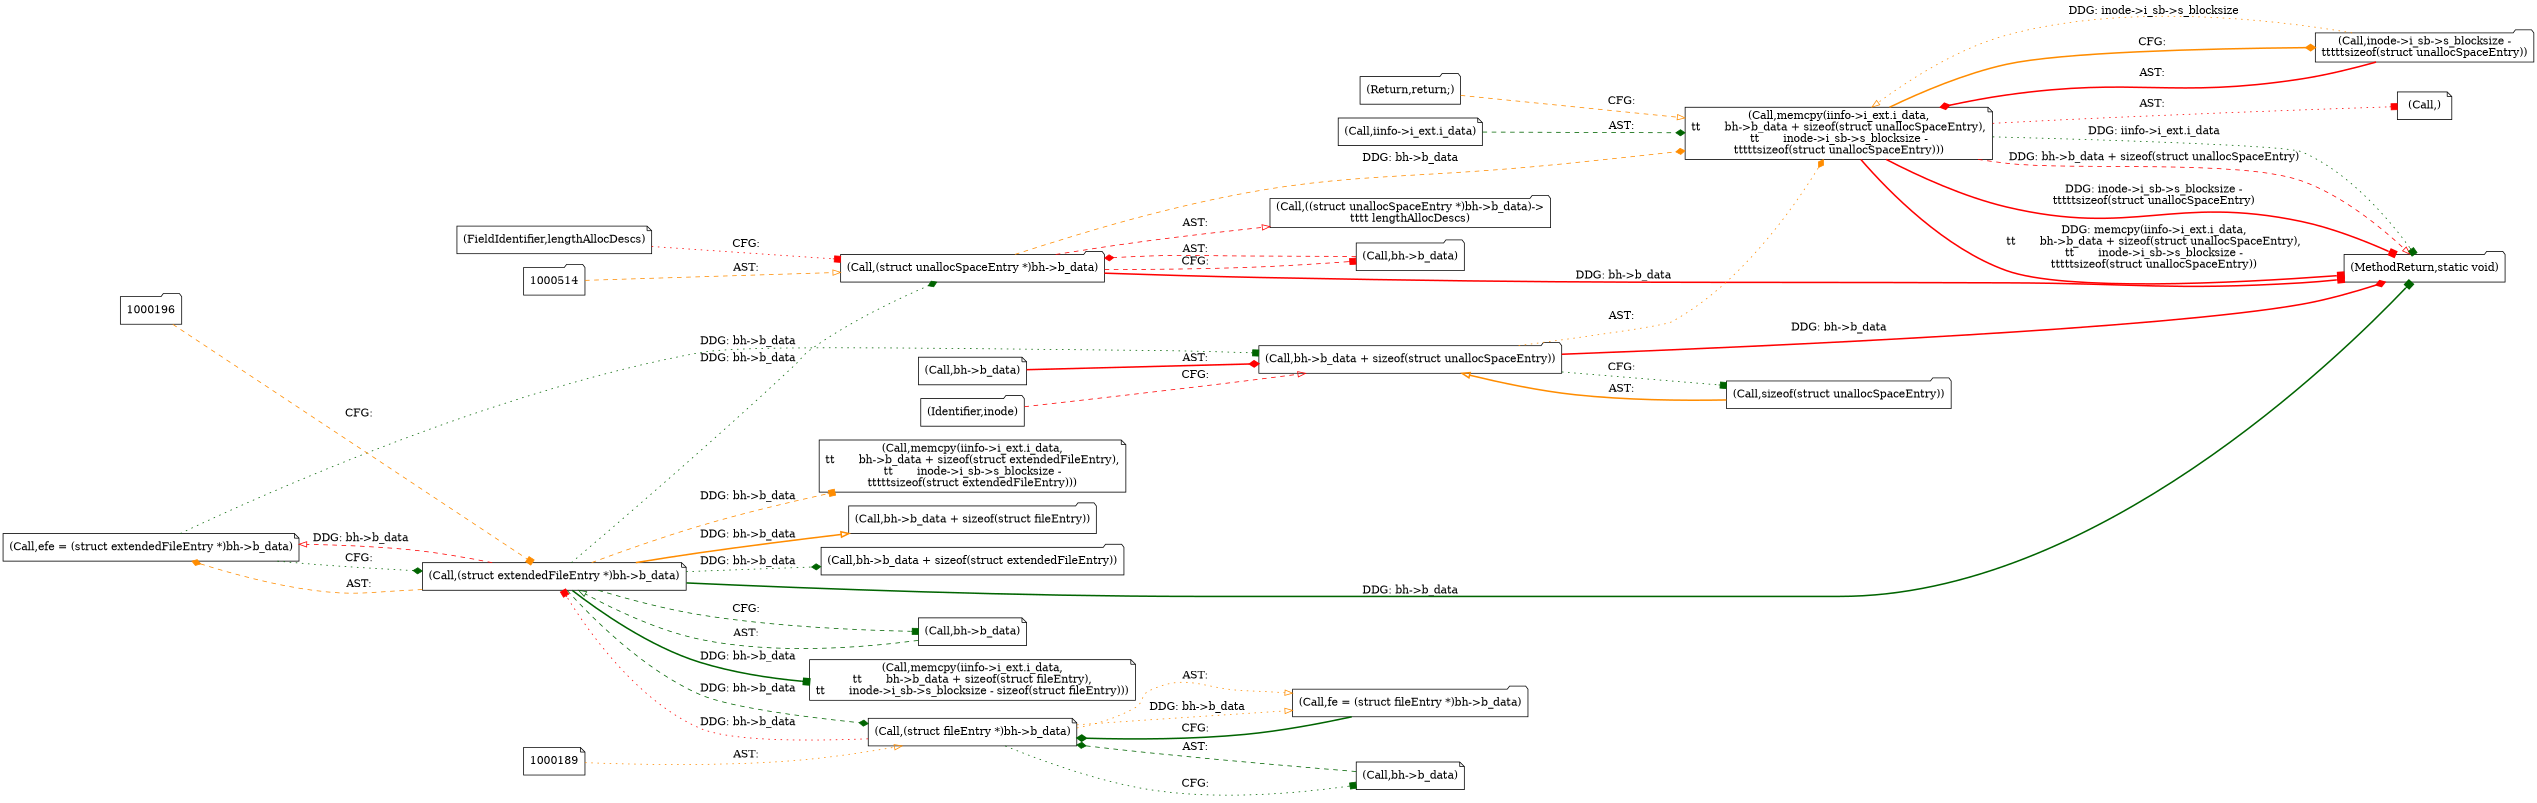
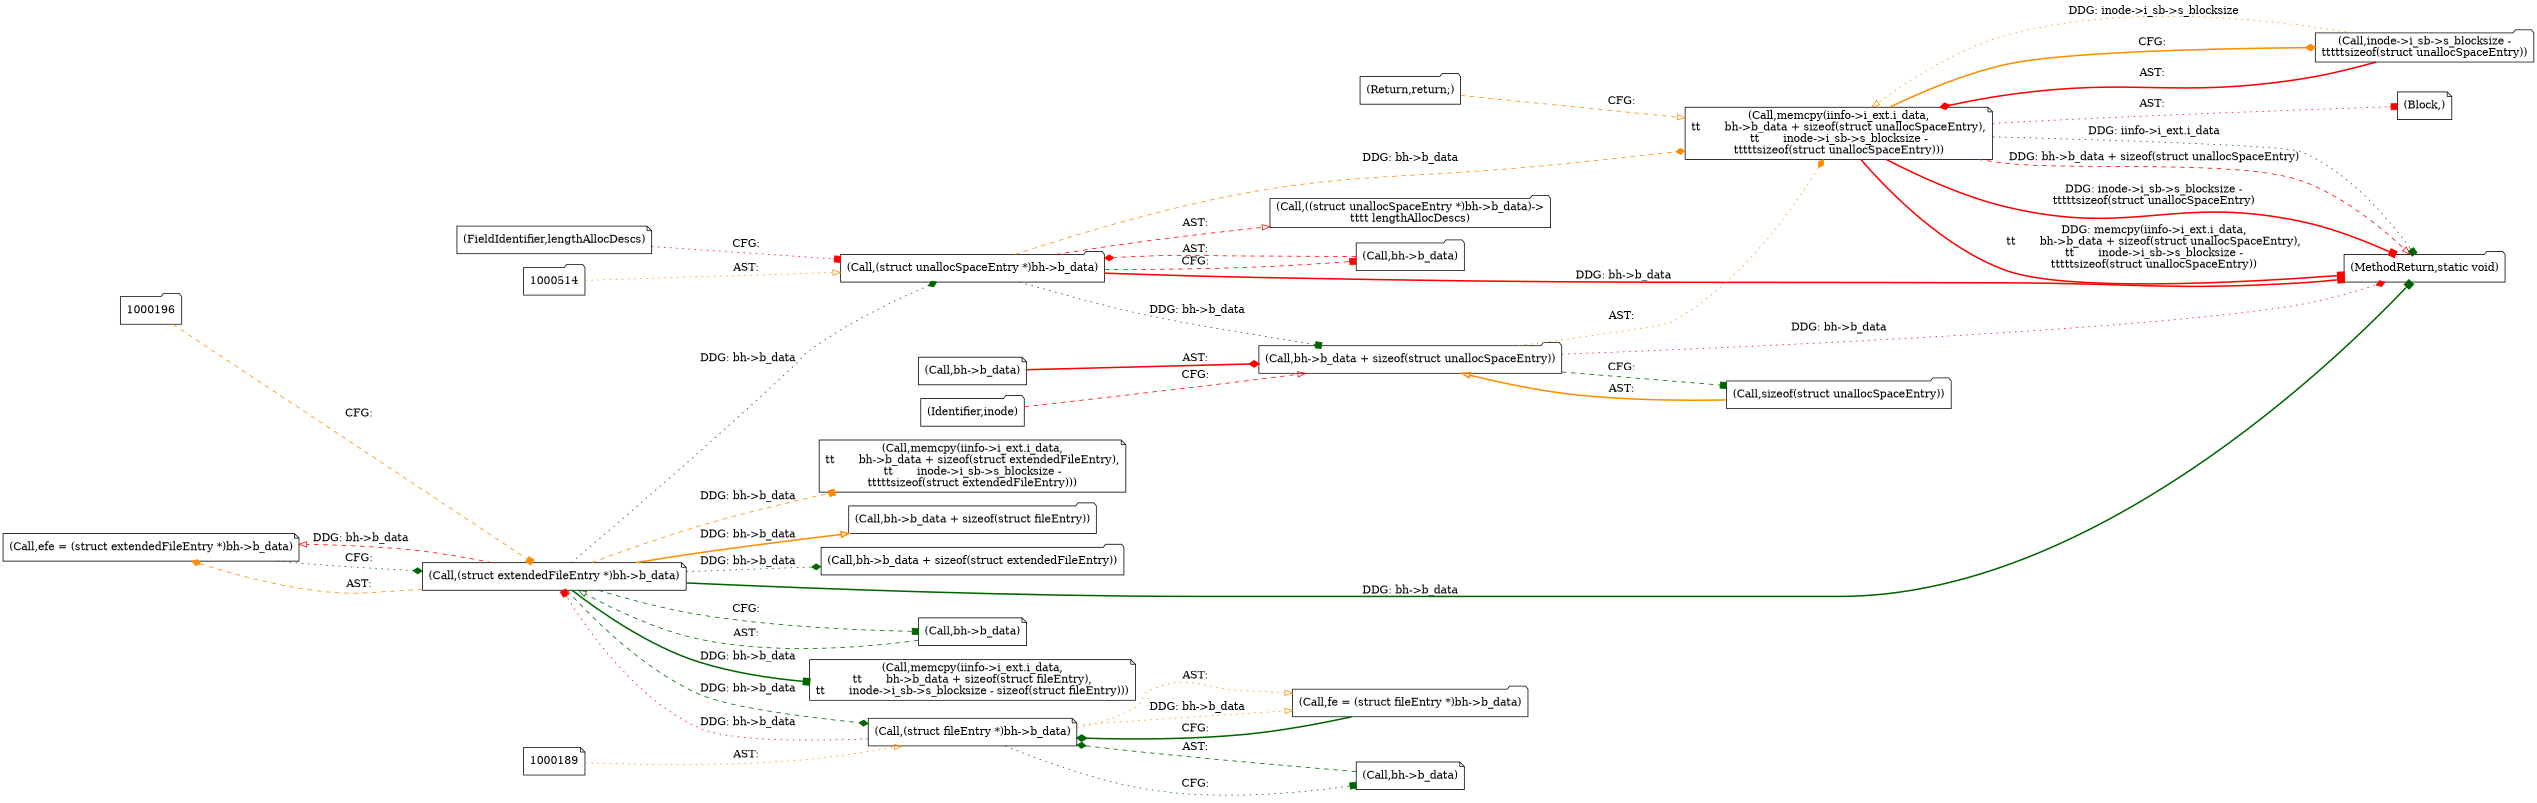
node "(Call,)": label "(Call,)" -> "(Block,)"
node "(Call,iinfo->i_ext.i_data)": removed
edge "1000514" -> "(Call,(struct unallocSpaceEntry *)bh->b_data)": style dashed -> dotted
edge "(Call,bh->b_data + sizeof(struct unallocSpaceEntry))" -> "(MethodReturn,static void)": style bold -> dotted
edge "(Call,efe = (struct extendedFileEntry *)bh->b_data)" -> "(Call,bh->b_data + sizeof(struct unallocSpaceEntry))": now "(Call,(struct unallocSpaceEntry *)bh->b_data)" -> "(Call,bh->b_data + sizeof(struct unallocSpaceEntry))"
edge "(Call,bh->b_data + sizeof(struct unallocSpaceEntry))" -> "(Call,sizeof(struct unallocSpaceEntry))": style dotted -> dashed
